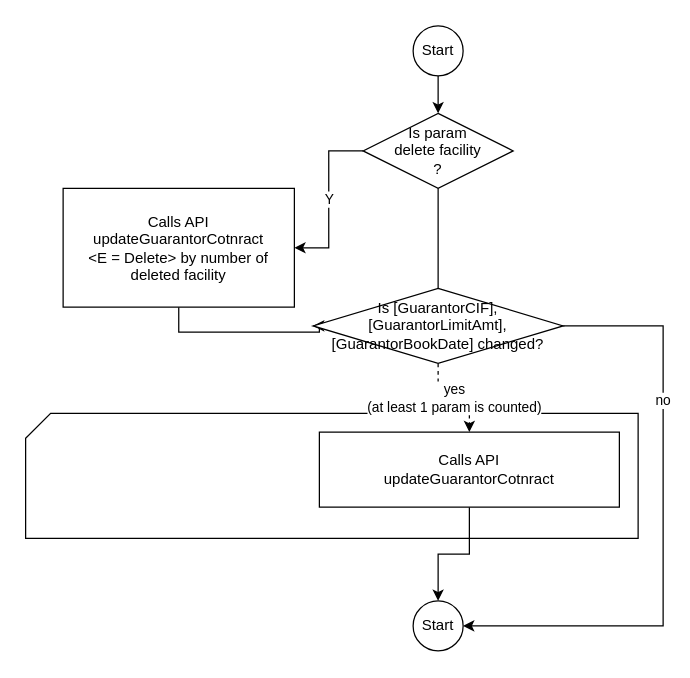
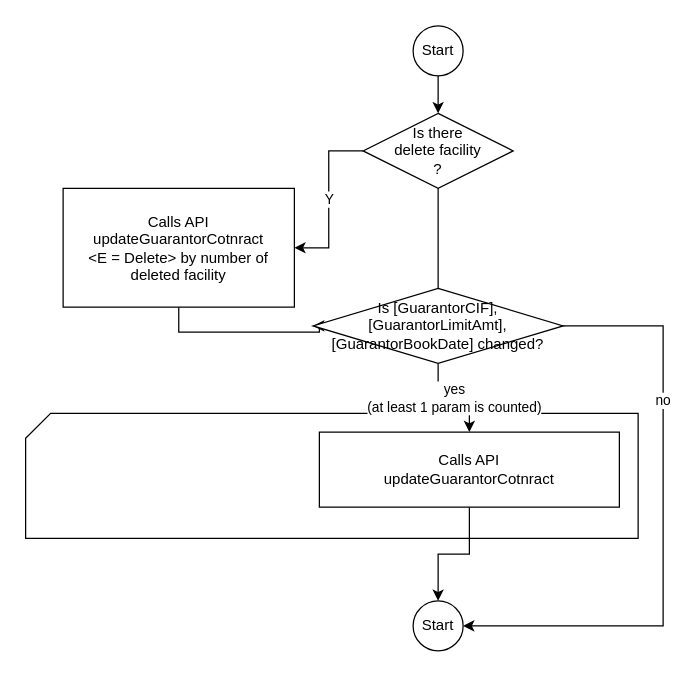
node "Is param delete facility ?": label "Is param delete facility ?" -> "Is there delete facility ?"
edge "Is [GuarantorCIF], [GuarantorLimitAmt], [GuarantorBookDate] changed?" -> "Calls API updateGuarantorCotnract": style dashed -> solid
